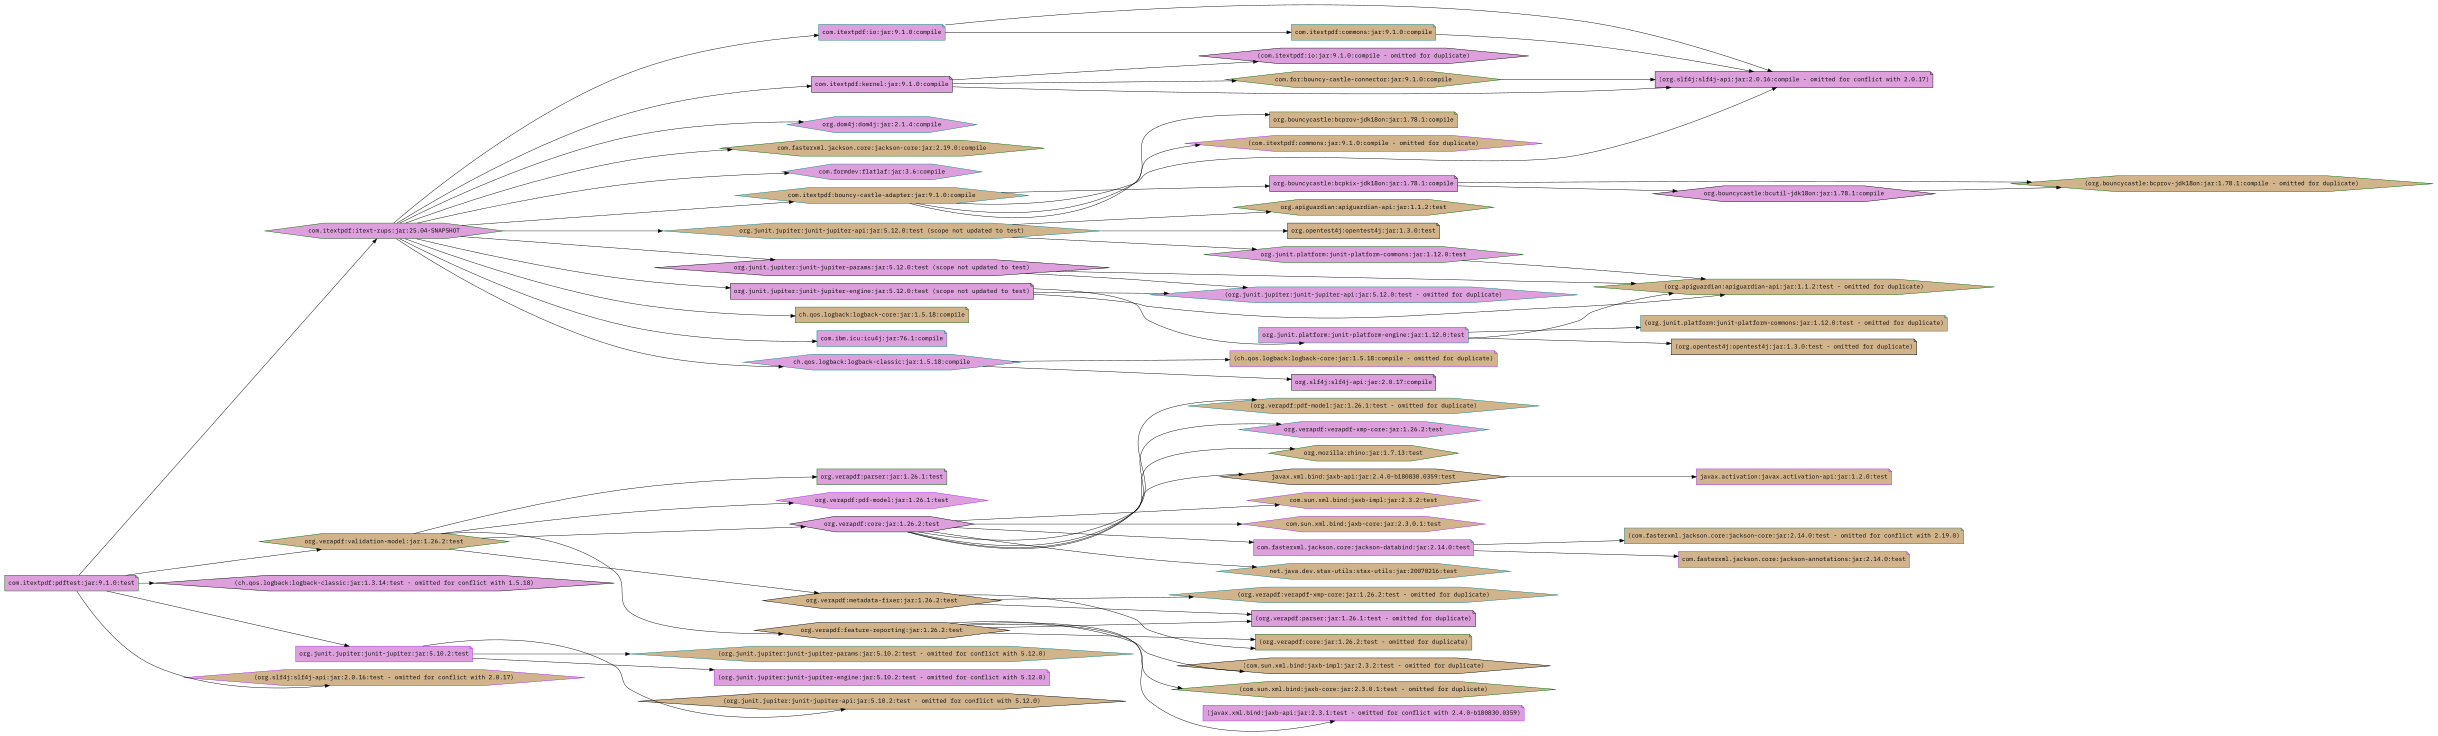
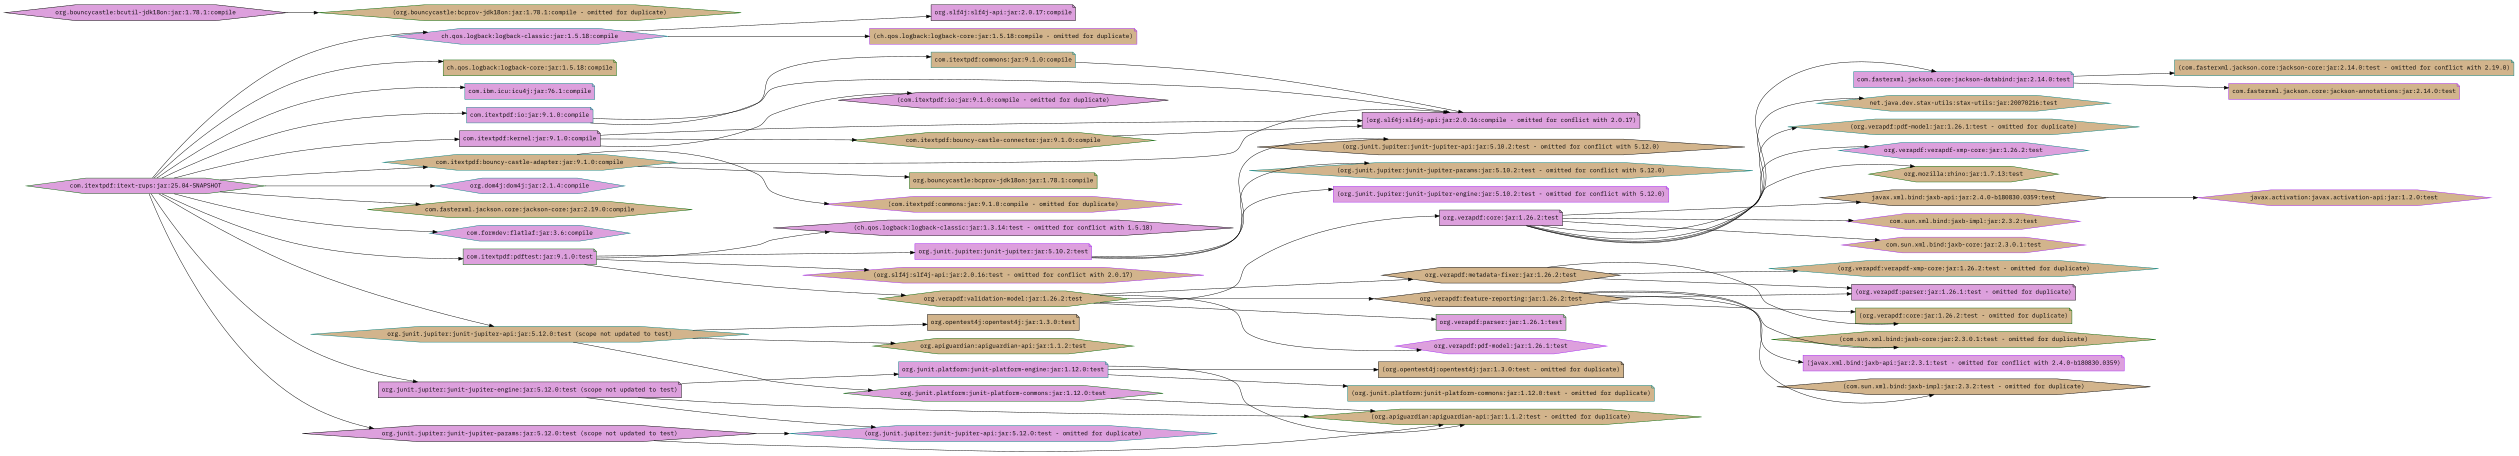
node "com.for:bouncy-castle-connector:jar:9.1.0:compile": label "com.for:bouncy-castle-connector:jar:9.1.0:compile" -> "com.itextpdf:bouncy-castle-connector:jar:9.1.0:compile"
node "org.bouncycastle:bcpkix-jdk18on:jar:1.78.1:compile": removed
edge "com.itextpdf:pdftest:jar:9.1.0:test" -> "com.itextpdf:itext-rups:jar:25.04-SNAPSHOT": reversed
node "javax.activation:javax.activation-api:jar:1.2.0:test": shape note -> hexagon
node "org.verapdf:core:jar:1.26.2:test": shape hexagon -> note
